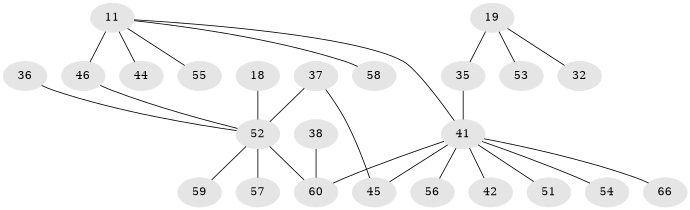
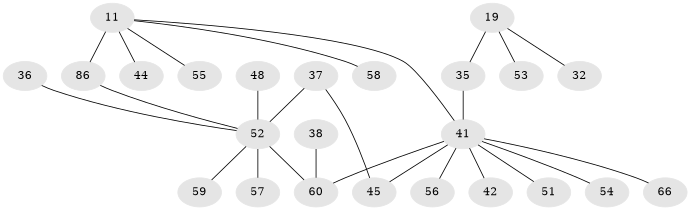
node "46": label "46" -> "86"
node "18": label "18" -> "48"
